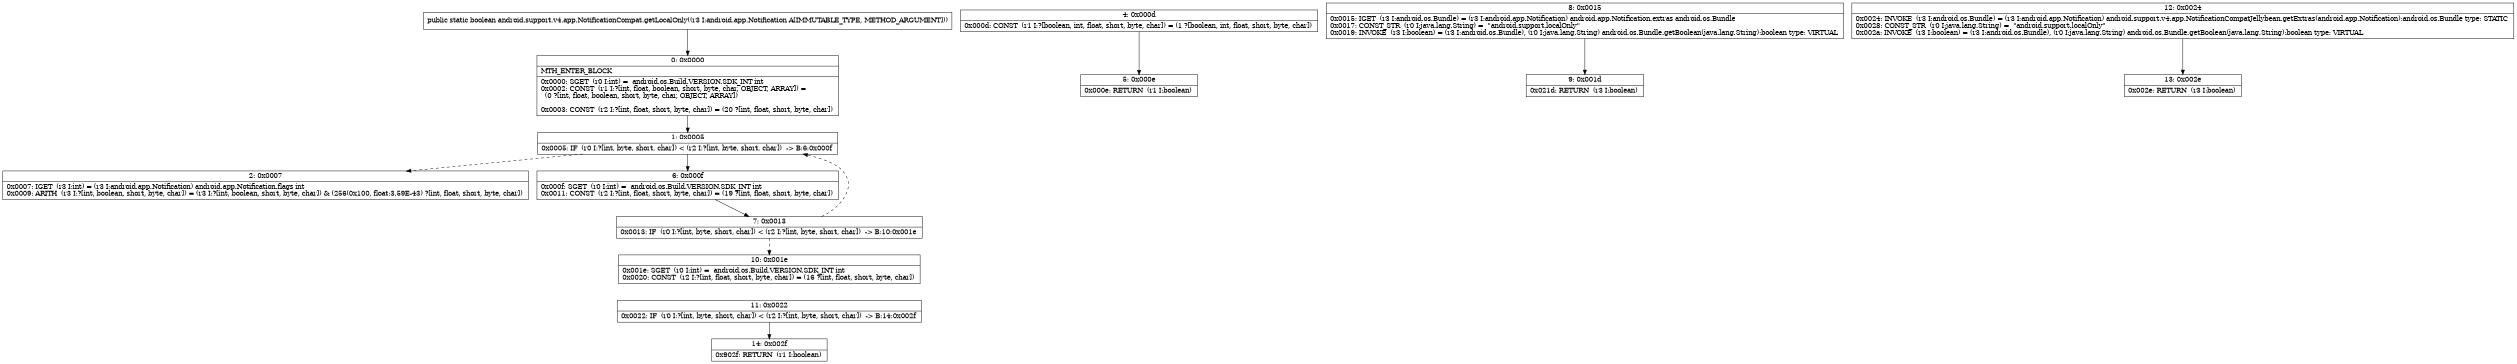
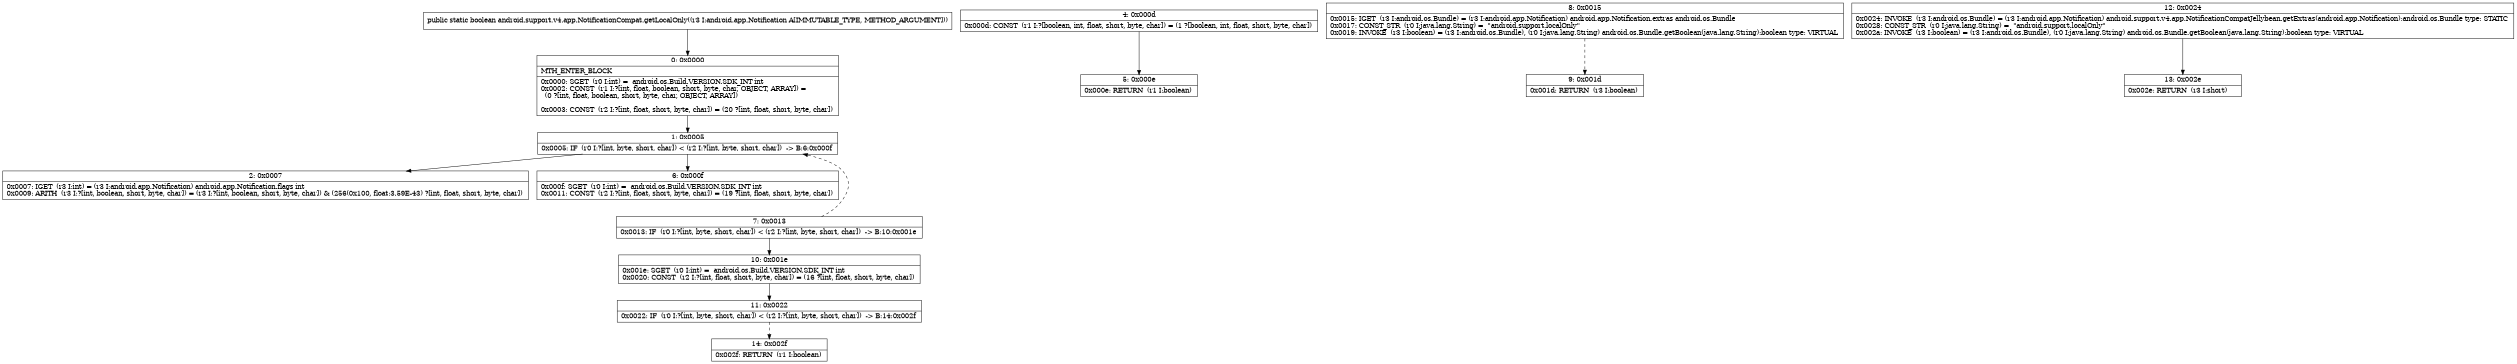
edge "8: 0x0015" -> "9: 0x001d": style solid -> dashed
node "9: 0x001d": text "0x021d: RETURN  (r3 I:boolean)" -> "0x001d: RETURN  (r3 I:boolean)"
node "13: 0x002e": text "0x002e: RETURN  (r3 I:boolean)" -> "0x002e: RETURN  (r3 I:short)"
edge "1: 0x0005" -> "2: 0x0007": style dashed -> solid
edge "6: 0x000f" -> "7: 0x0013": removed
edge "7: 0x0013" -> "10: 0x001e": style dashed -> solid
edge "10: 0x001e" -> "11: 0x0022": added
edge "11: 0x0022" -> "14: 0x002f": style solid -> dashed
node "14: 0x002f": text "0x902f: RETURN  (r1 I:boolean)" -> "0x002f: RETURN  (r1 I:boolean)"
